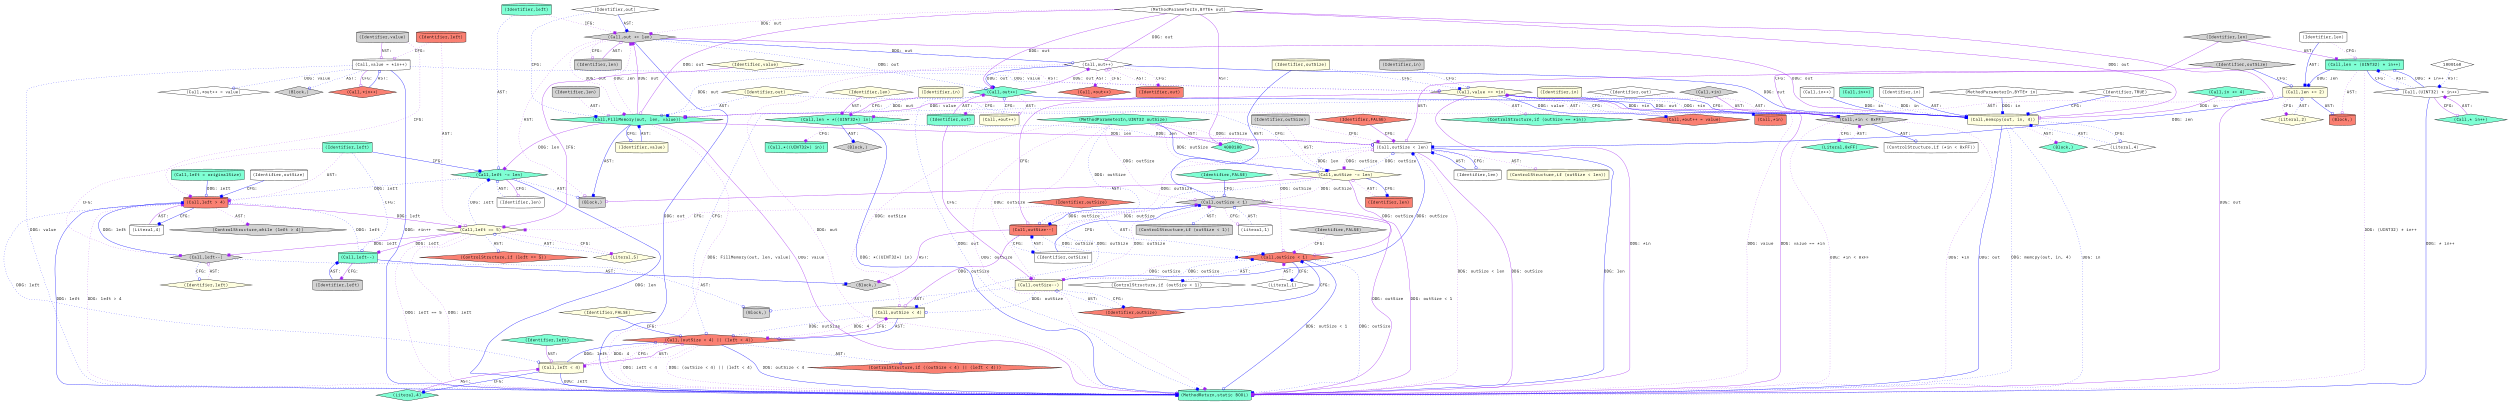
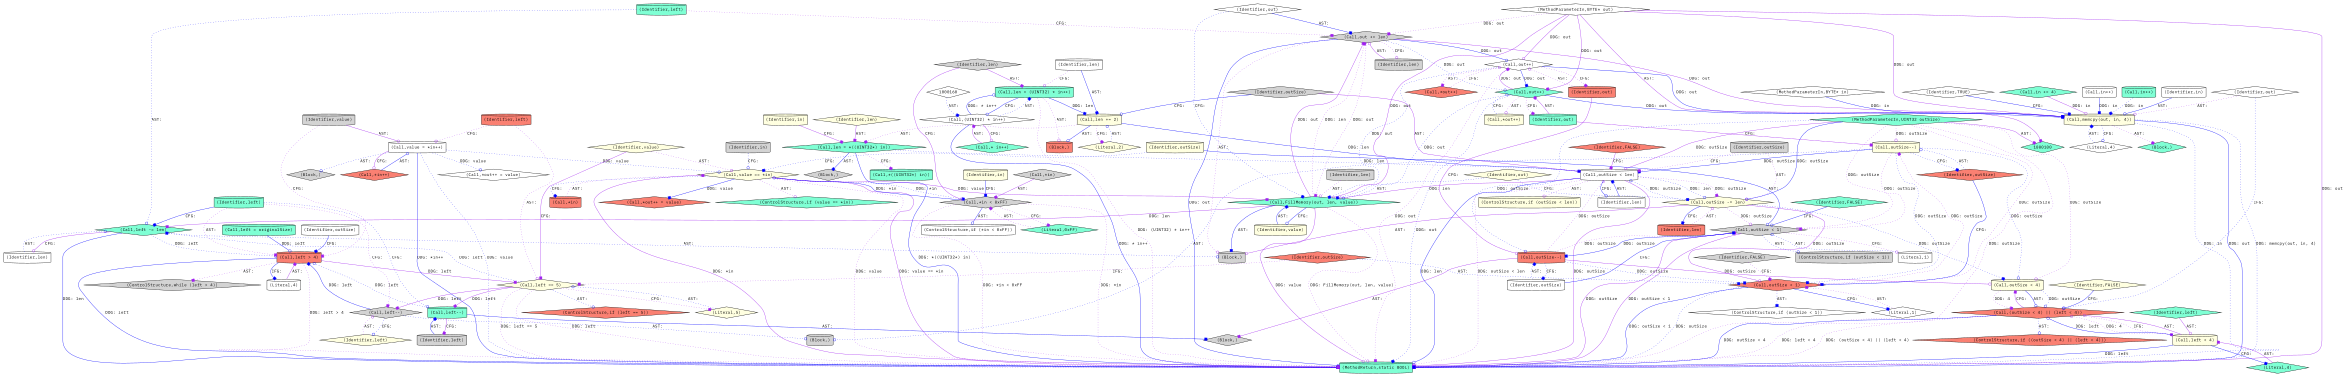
node "(ControlStructure,if (outSize == *in))": label "(ControlStructure,if (outSize == *in))" -> "(ControlStructure,if (value == *in))"
edge "(Call,FillMemory(out, len, value))" -> "(Call,outSize < len)": reversed
edge "(MethodParameterIn,UINT32 outSize)" -> "(Call,outSize < len)": style dotted -> solid
node "4000100": label "4000100" -> "1000100"
edge "(Call,left > 4)" -> "(Call,left < 4)": removed, label "DDG: left"
